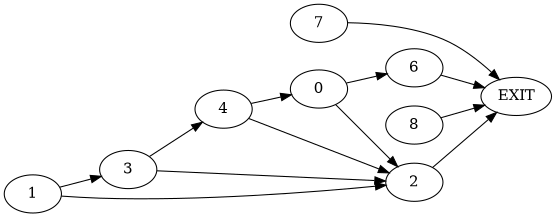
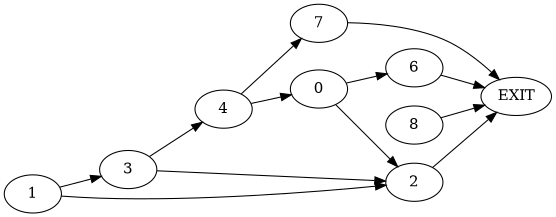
edge "4" -> "2": now "4" -> "7"
